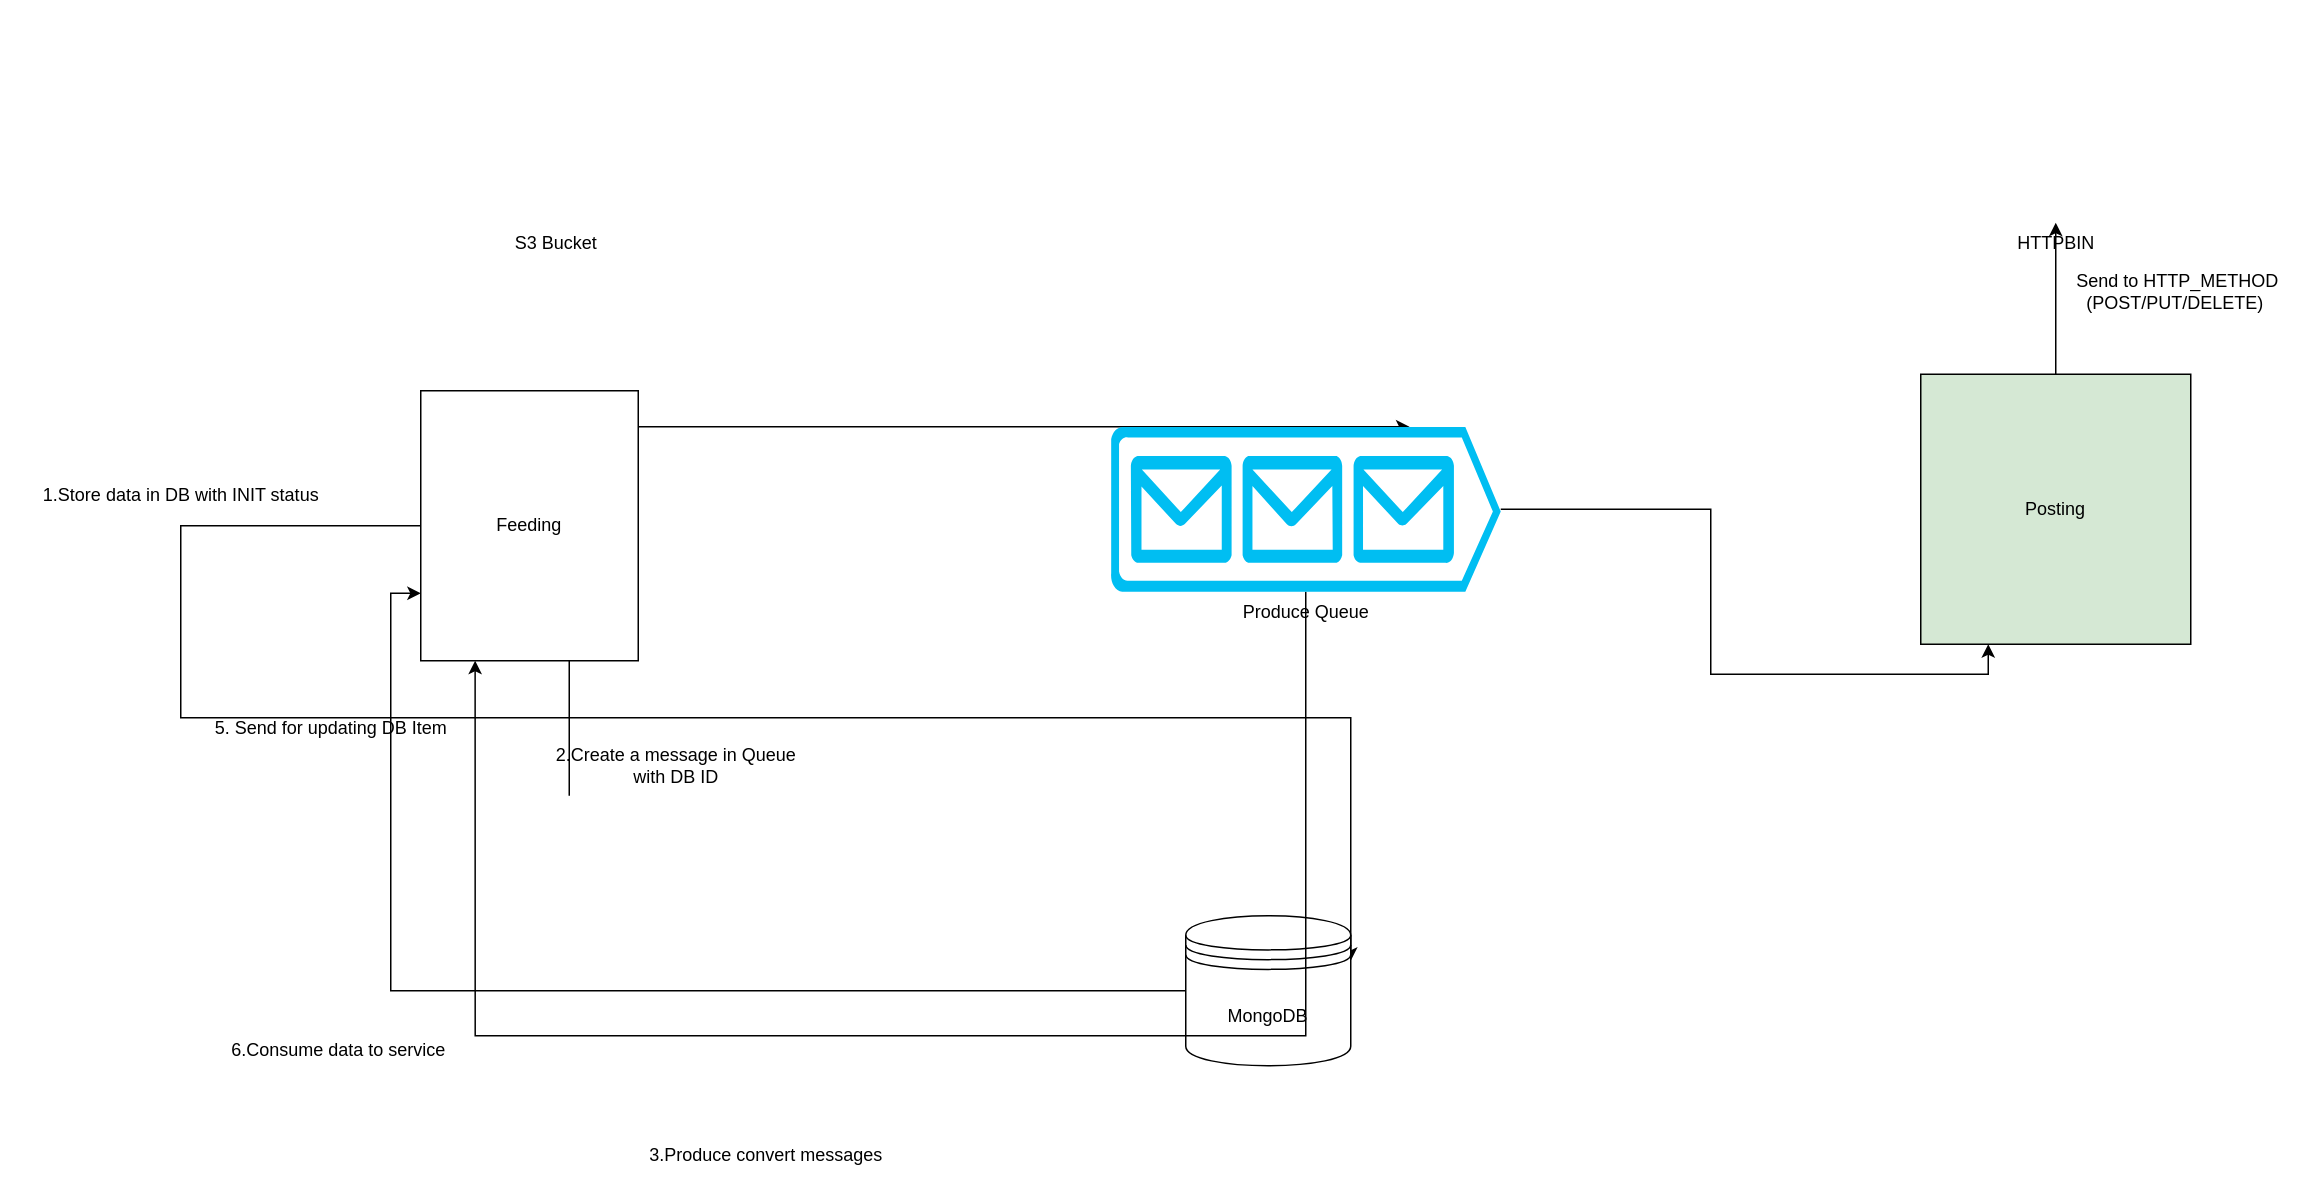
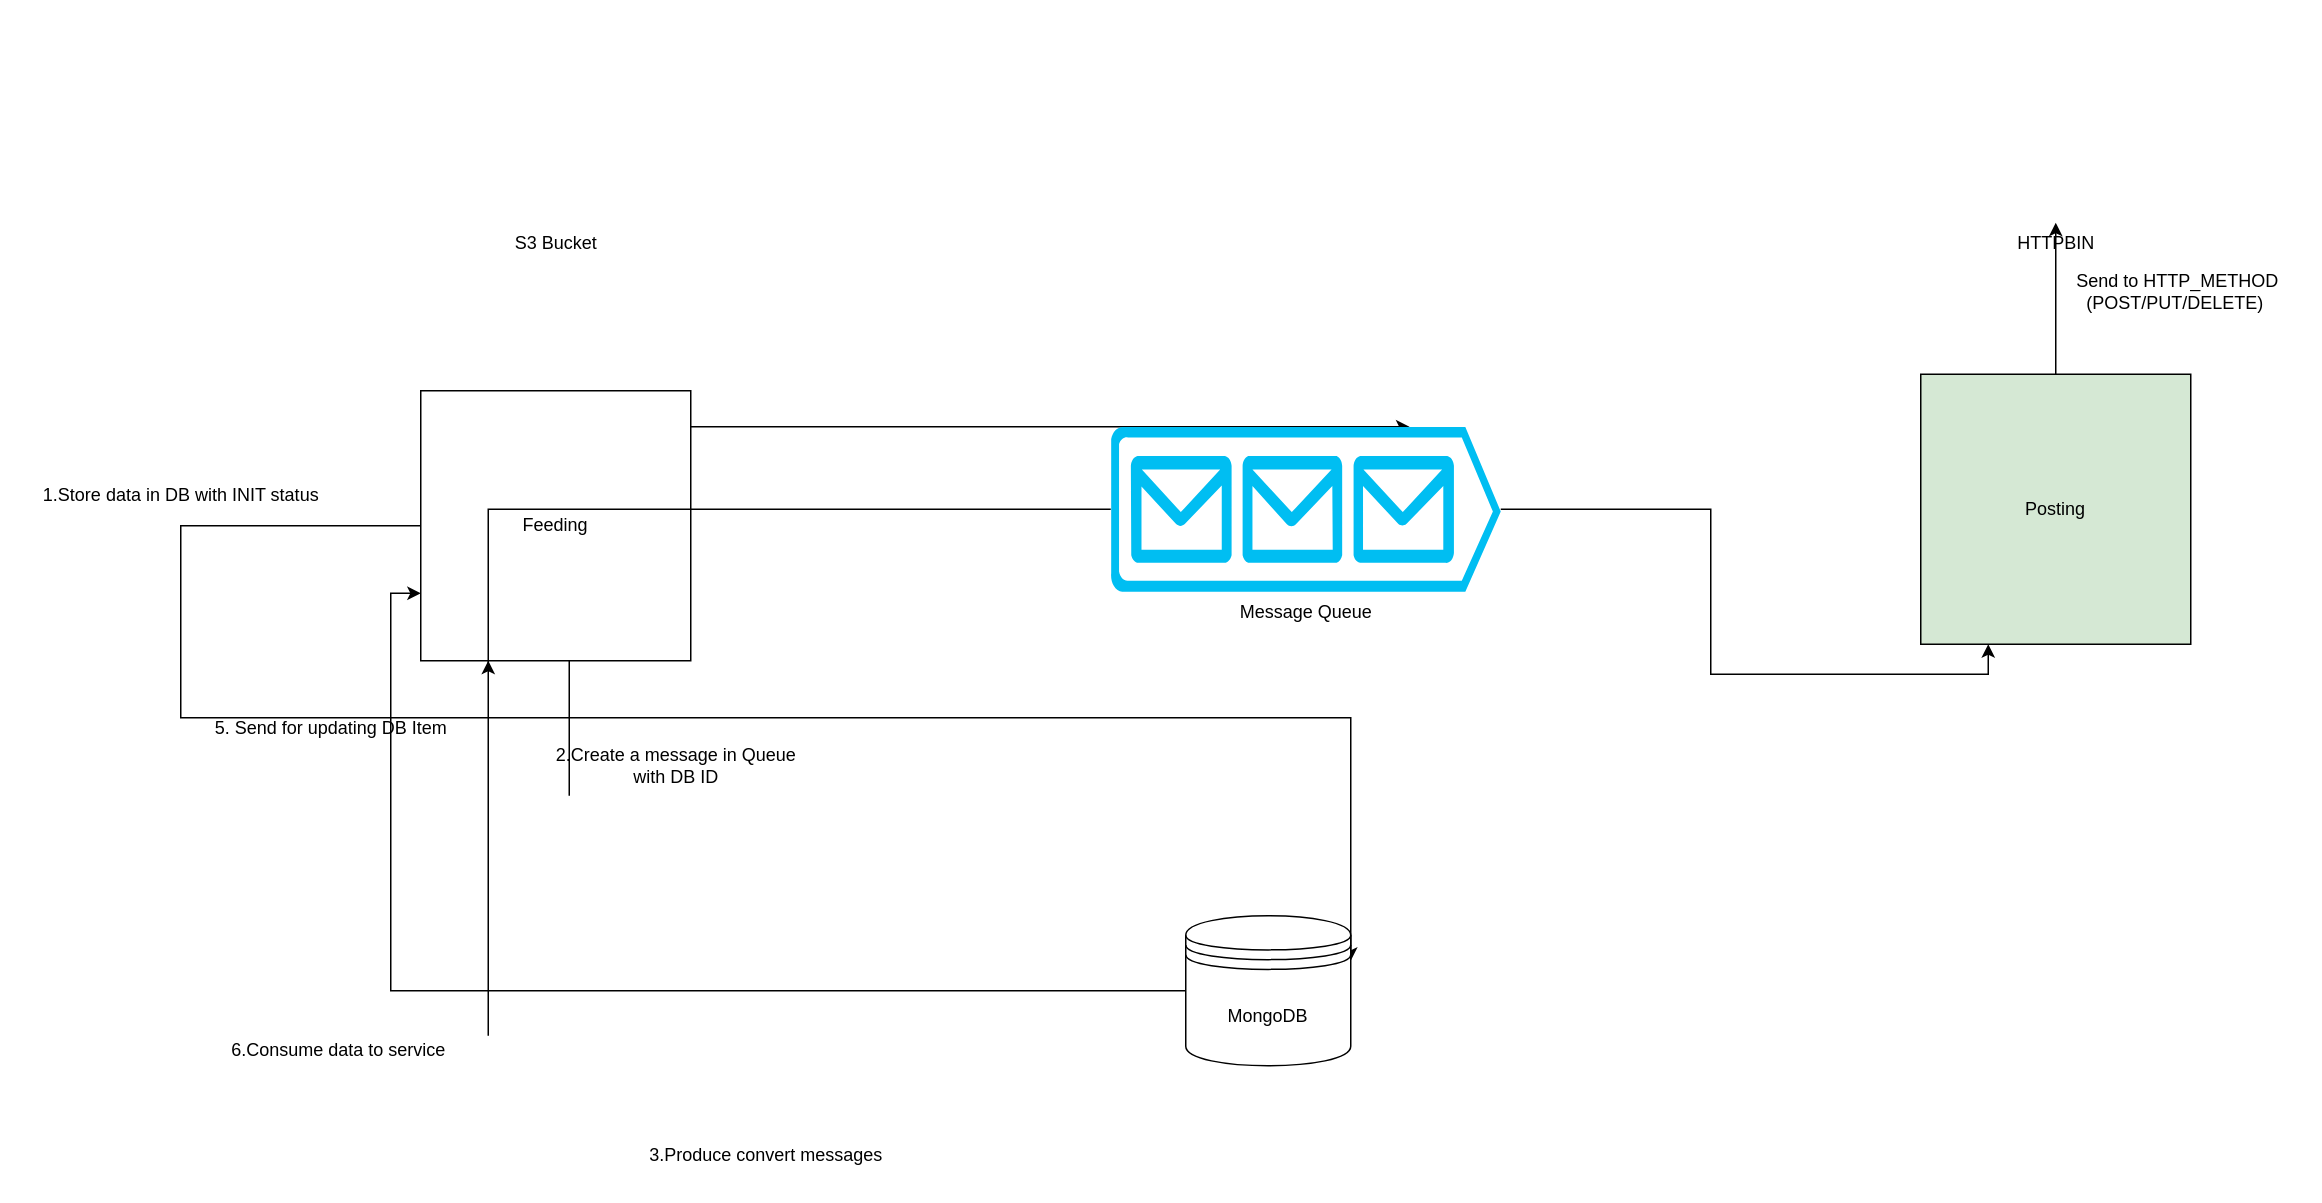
node "Feeding": size 218x270 -> 270x270
node "Produce Queue": label "Produce Queue" -> "Message Queue"
